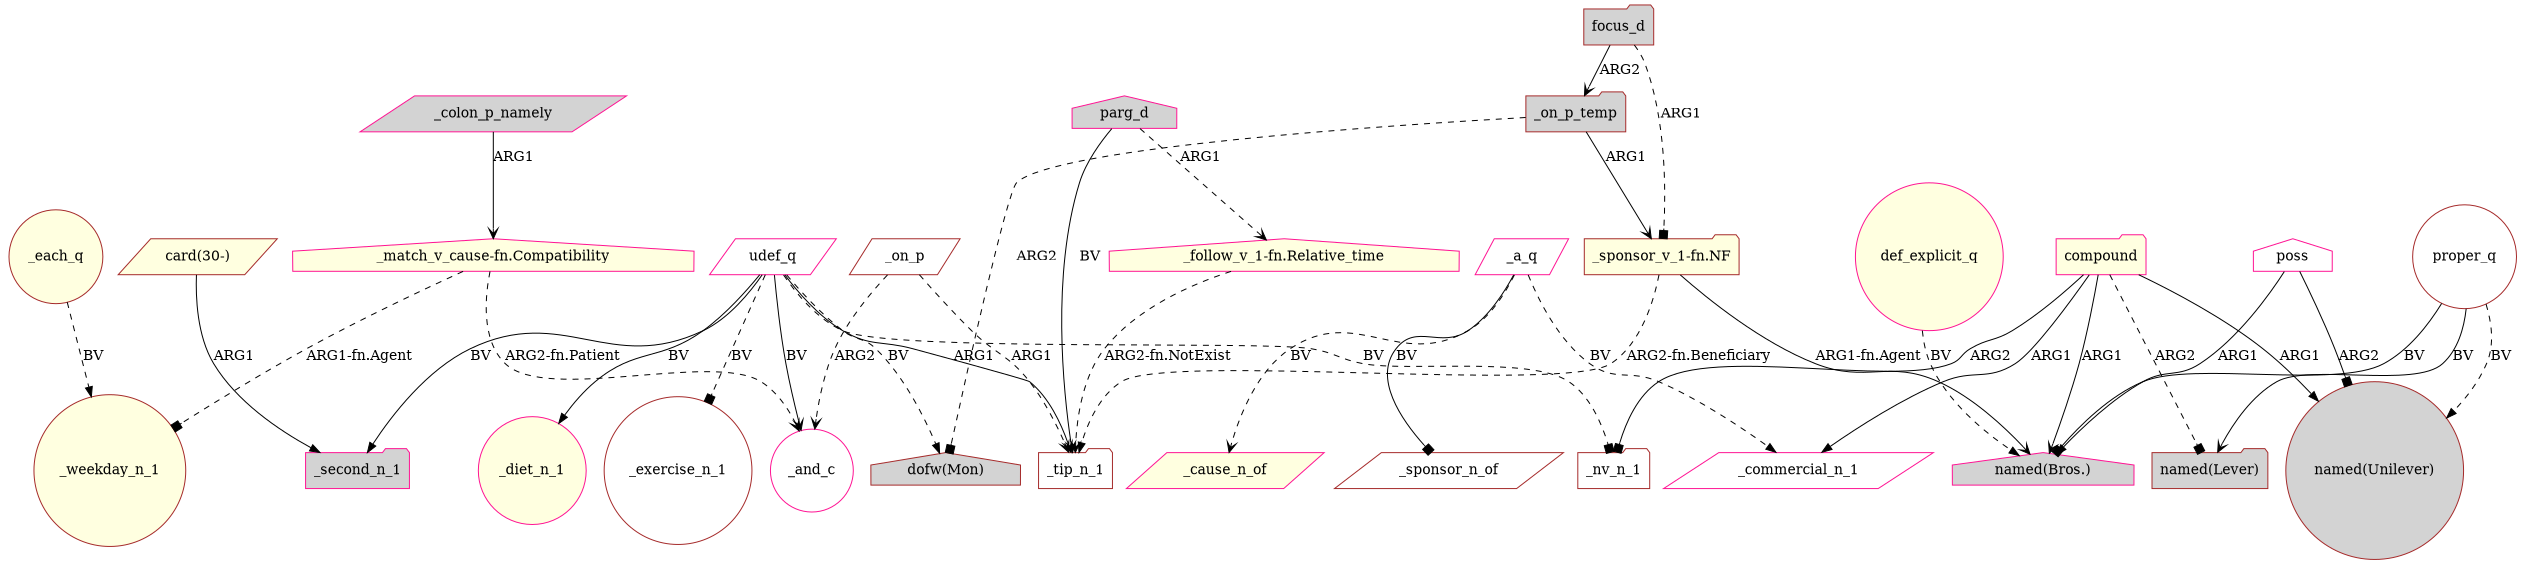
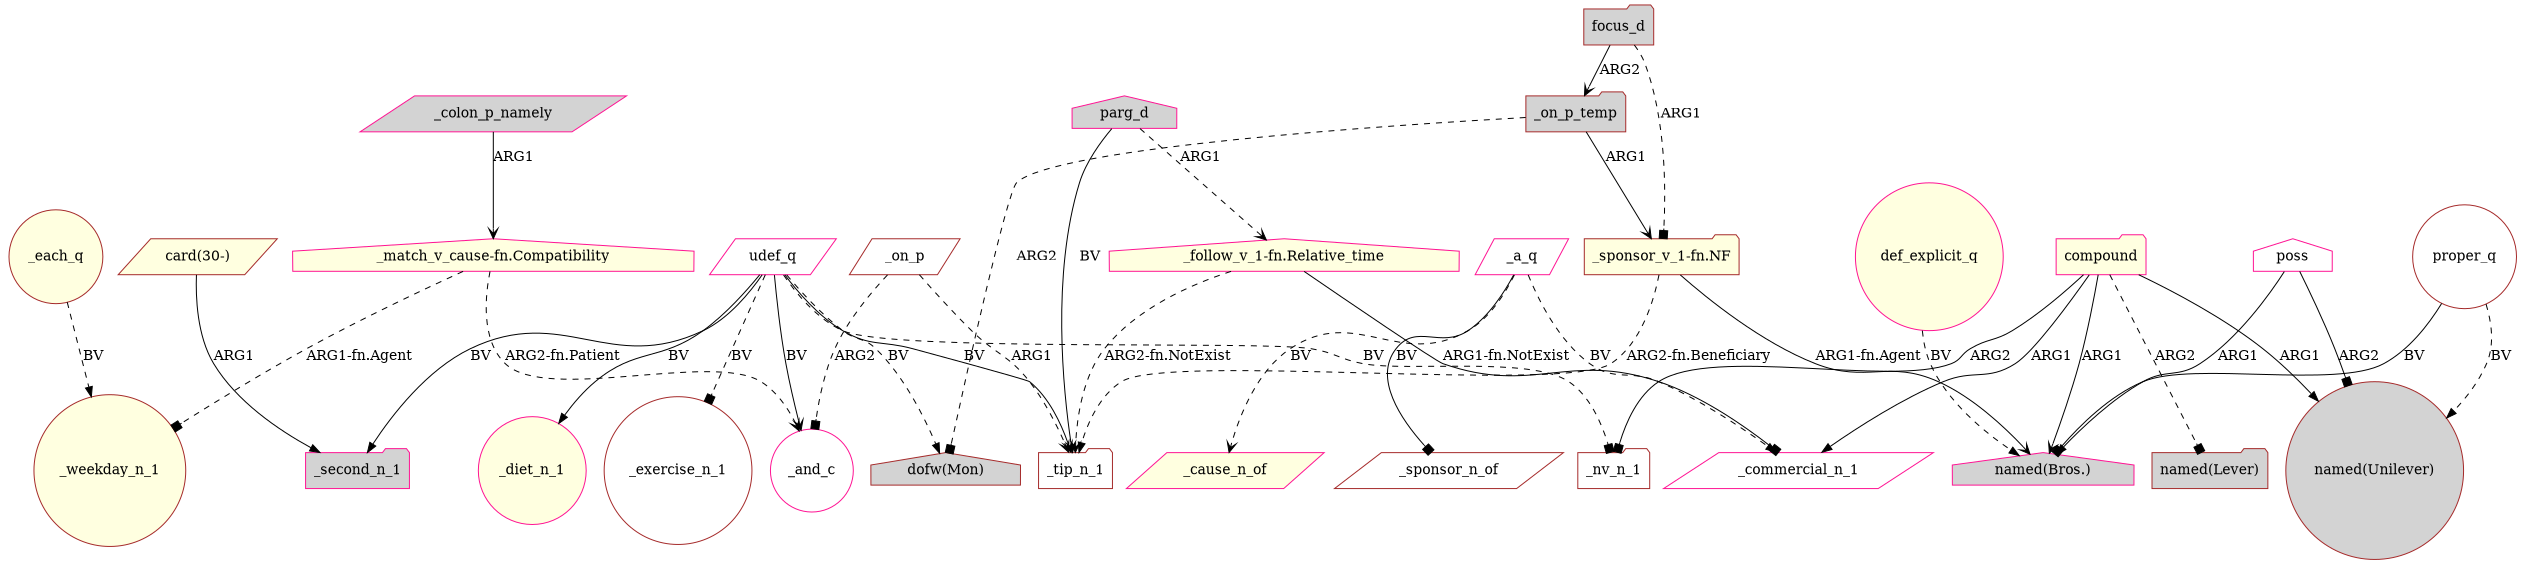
edge "_on_p" -> "_and_c": arrowhead vee -> box
edge "udef_q" -> "_tip_n_1": label "ARG1" -> "BV"
edge "_follow_v_1-fn.Relative_time" -> "_commercial_n_1": added, label "ARG1-fn.NotExist"
edge "proper_q" -> "named(Lever)": removed, label "BV"
